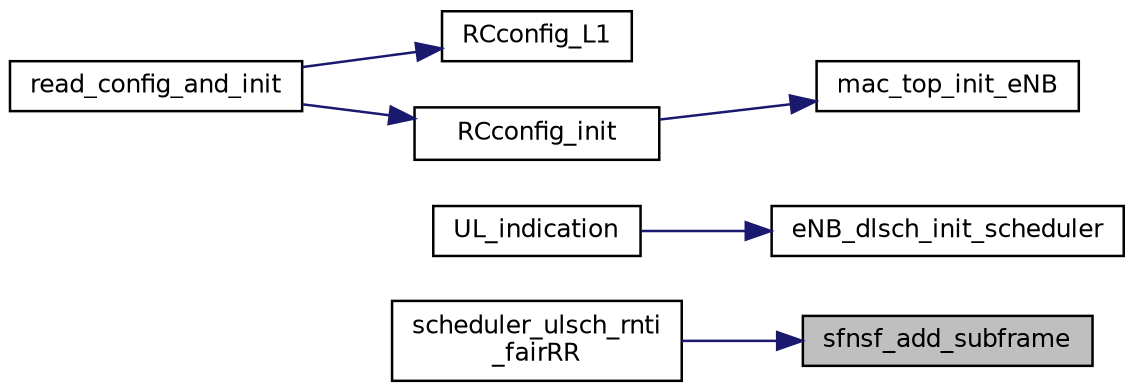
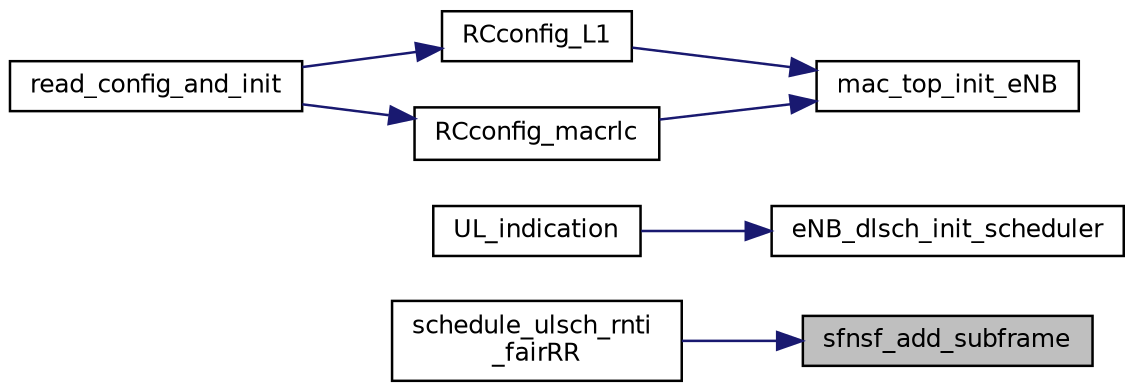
edge "RCconfig_L1" -> "mac_top_init_eNB": added
node "RCconfig_init": label "RCconfig_init" -> "RCconfig_macrlc"
node "scheduler_ulsch_rnti _fairRR": label "scheduler_ulsch_rnti _fairRR" -> "schedule_ulsch_rnti _fairRR"
